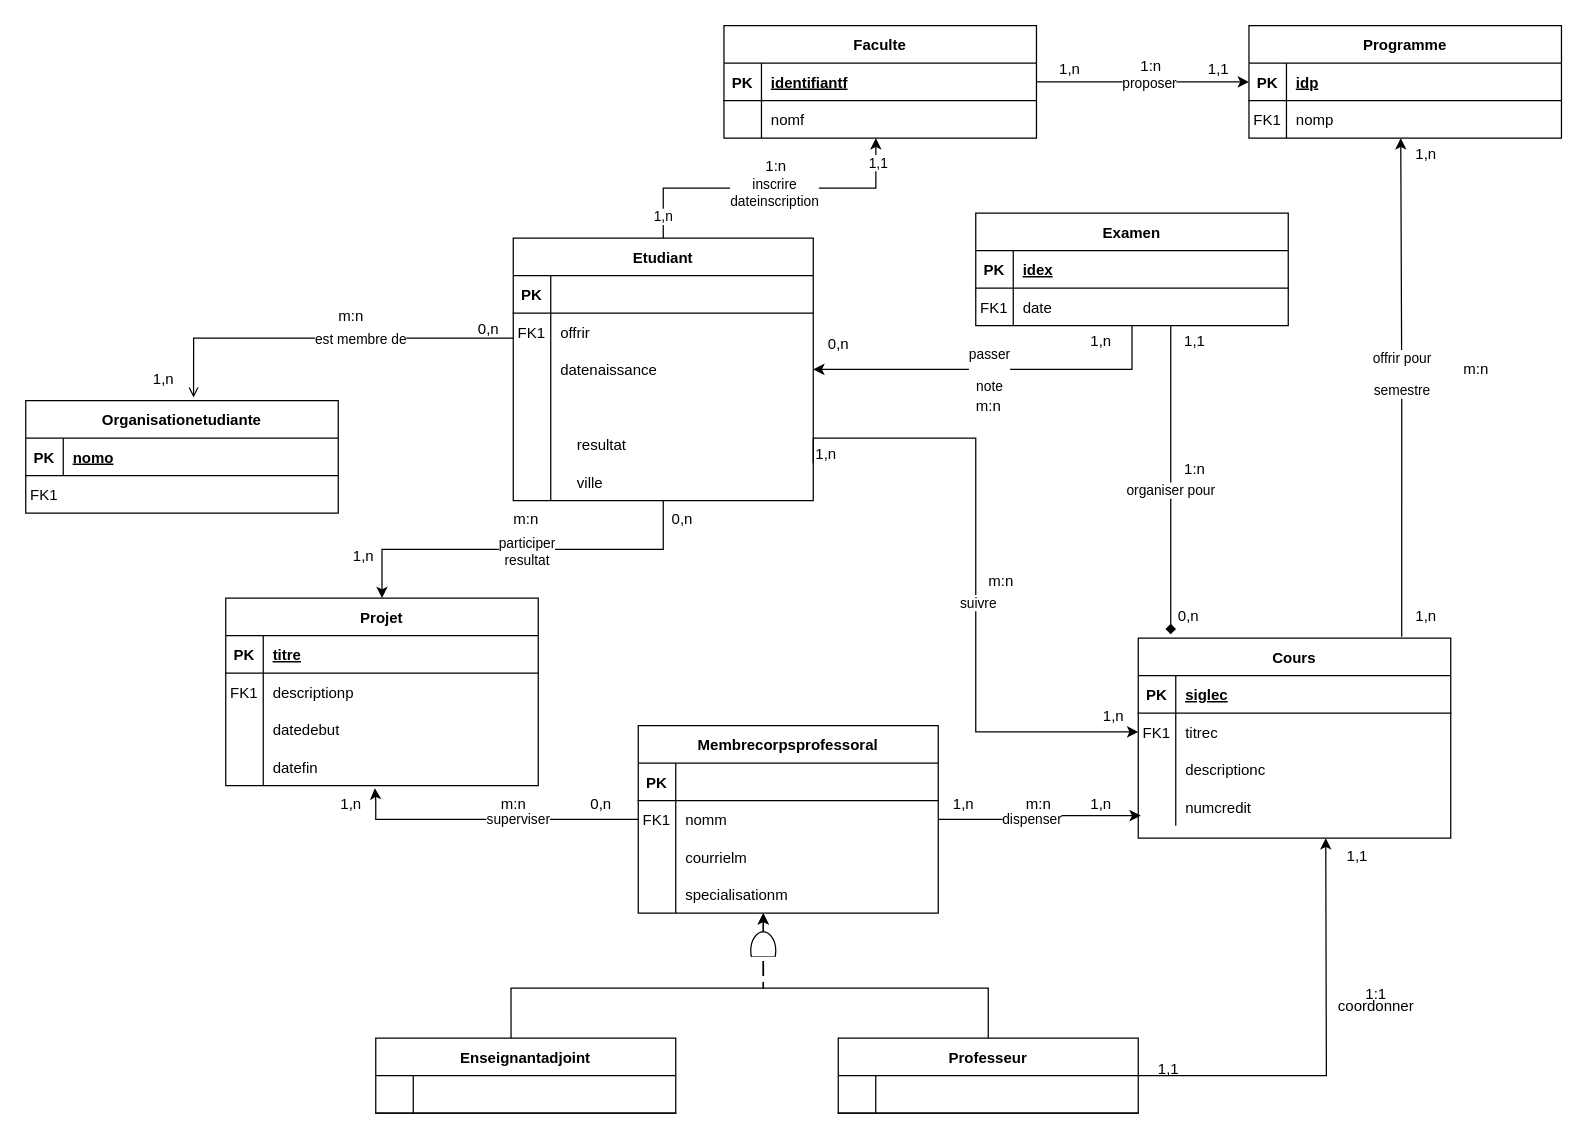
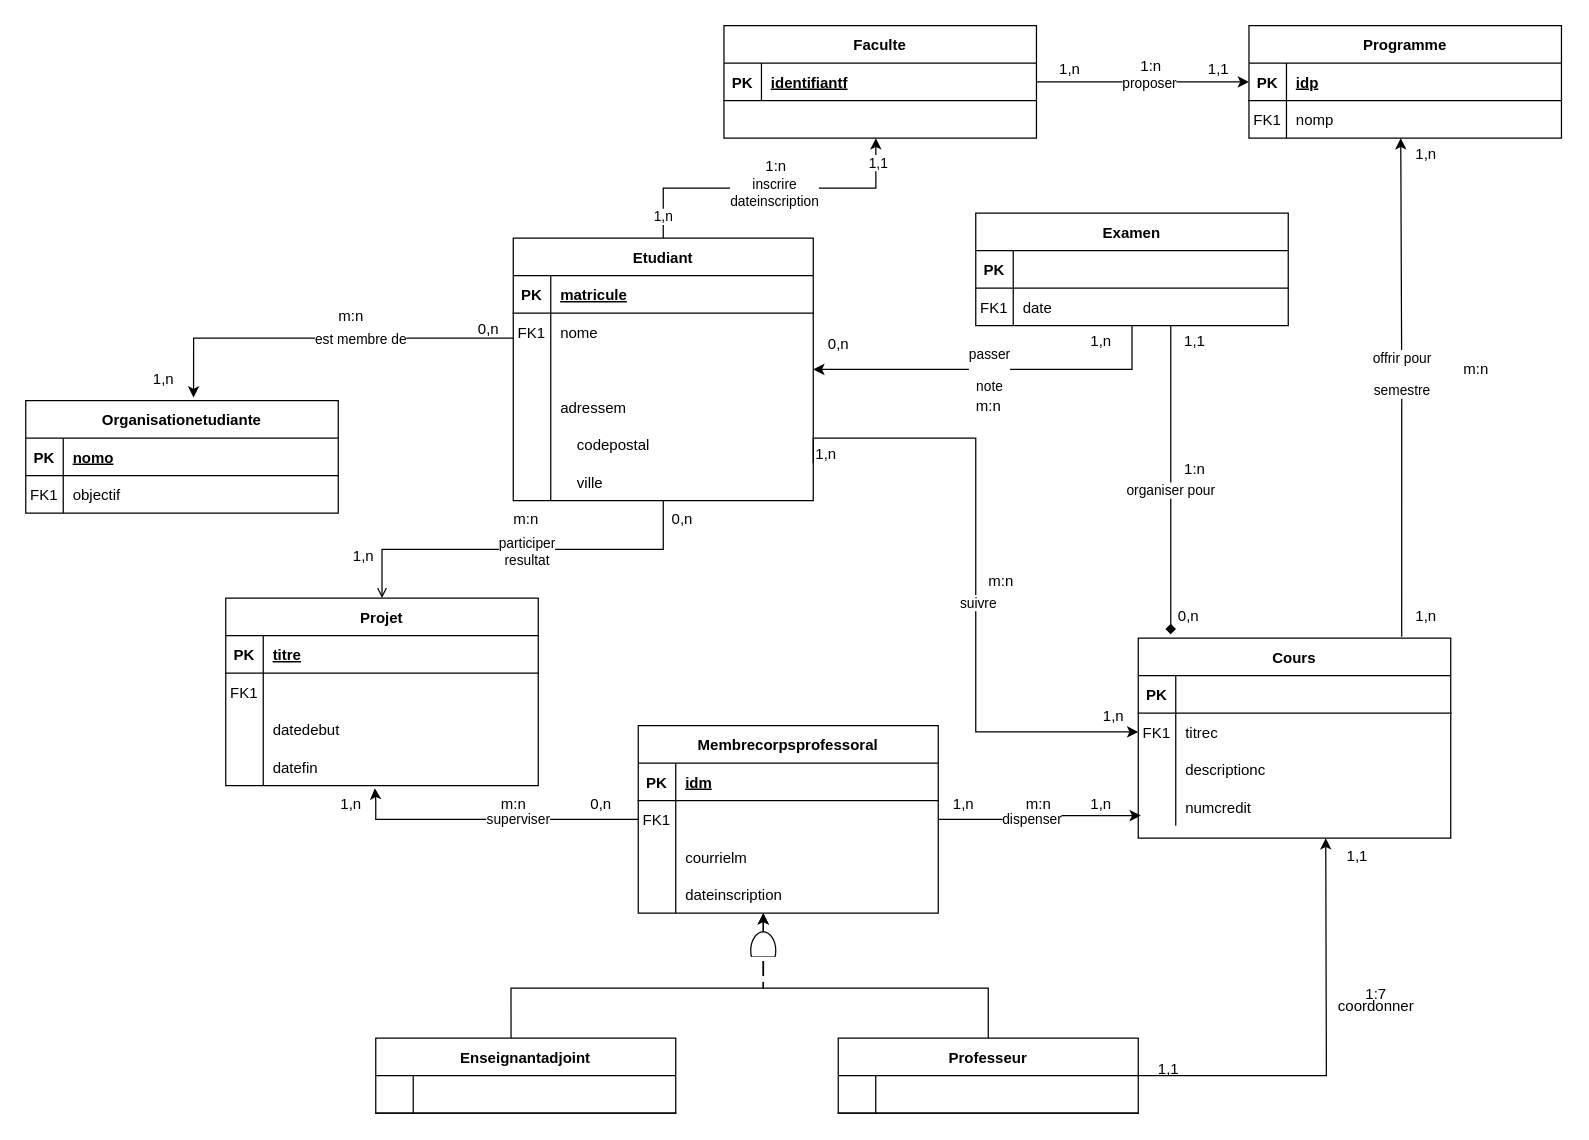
node "nomf": removed
node "idex": removed
node "matricule": added
node "offrir": label "offrir" -> "nome"
node "datenaissance": removed
edge "Etudiant" -> "Organisationetudiante": arrowhead open -> classic
node "adressem": added
node "resultat": label "resultat" -> "codepostal"
node "objectif": added
edge "Etudiant" -> "Projet": arrowhead classic -> open
node "descriptionp": removed
node "siglec": removed
node "idm": added
node "nomm": removed
node "specialisationm": label "specialisationm" -> "dateinscription"
node "1:1": label "1:1" -> "1:7"
